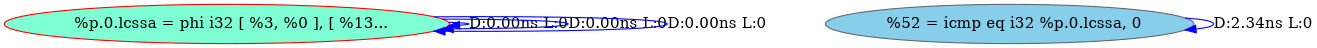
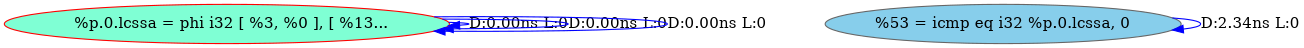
node "%52 = icmp eq i32 %p.0.lcssa, 0": label "%52 = icmp eq i32 %p.0.lcssa, 0" -> "%53 = icmp eq i32 %p.0.lcssa, 0"
